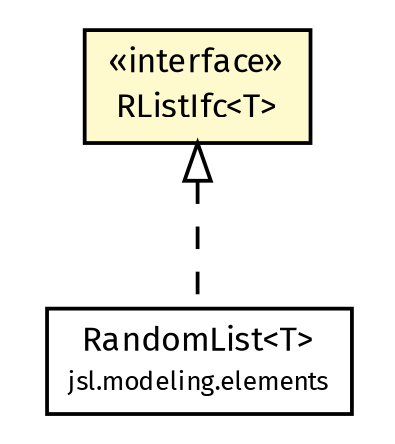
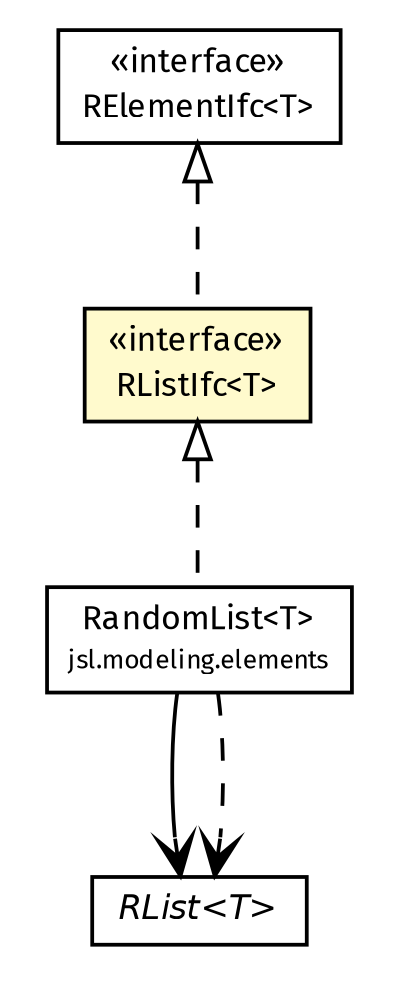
node "RElementIfc<T>": added
node "RList<T>": added
